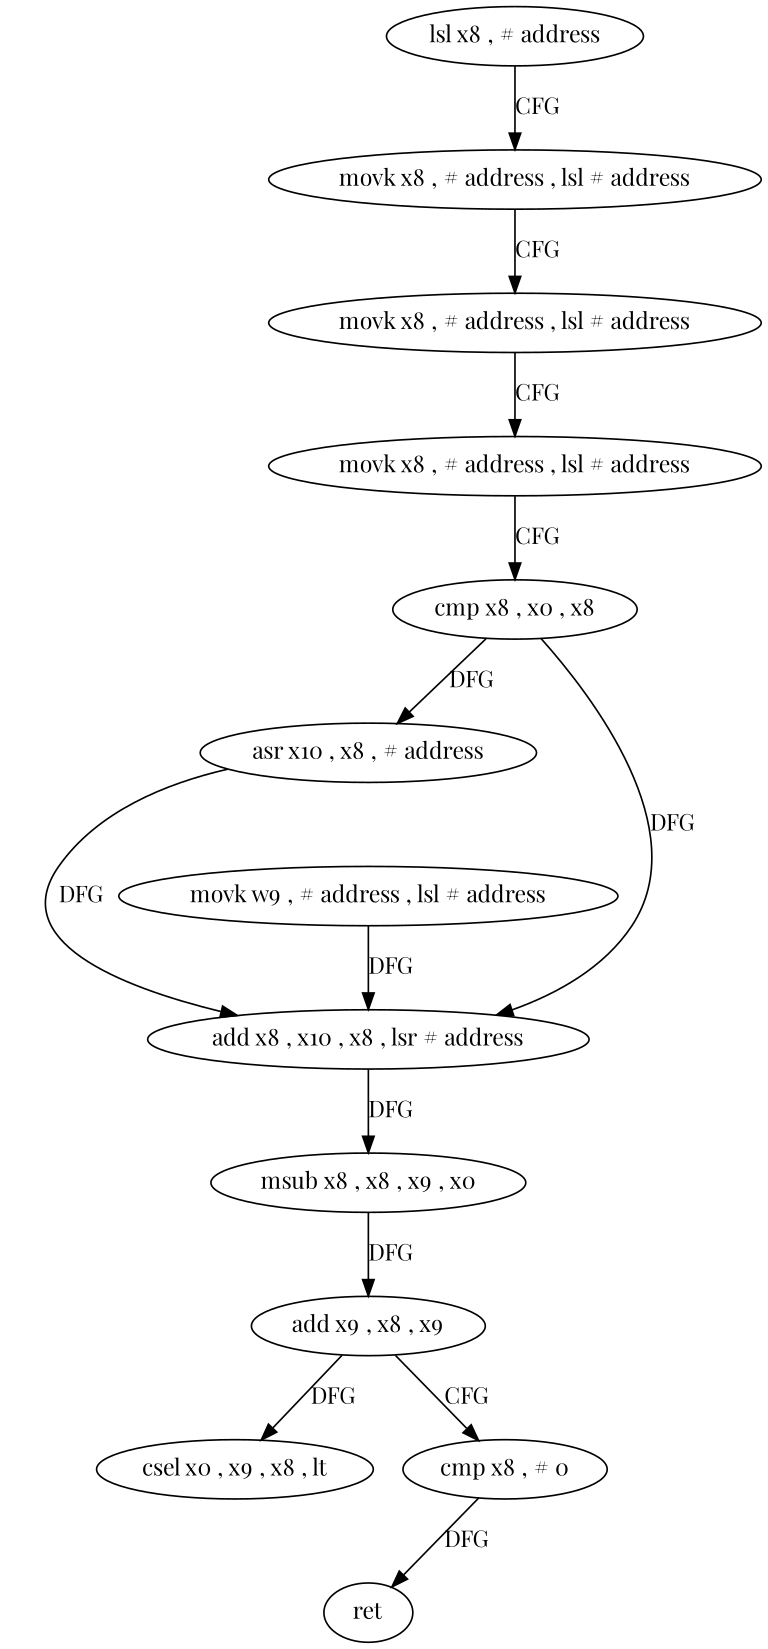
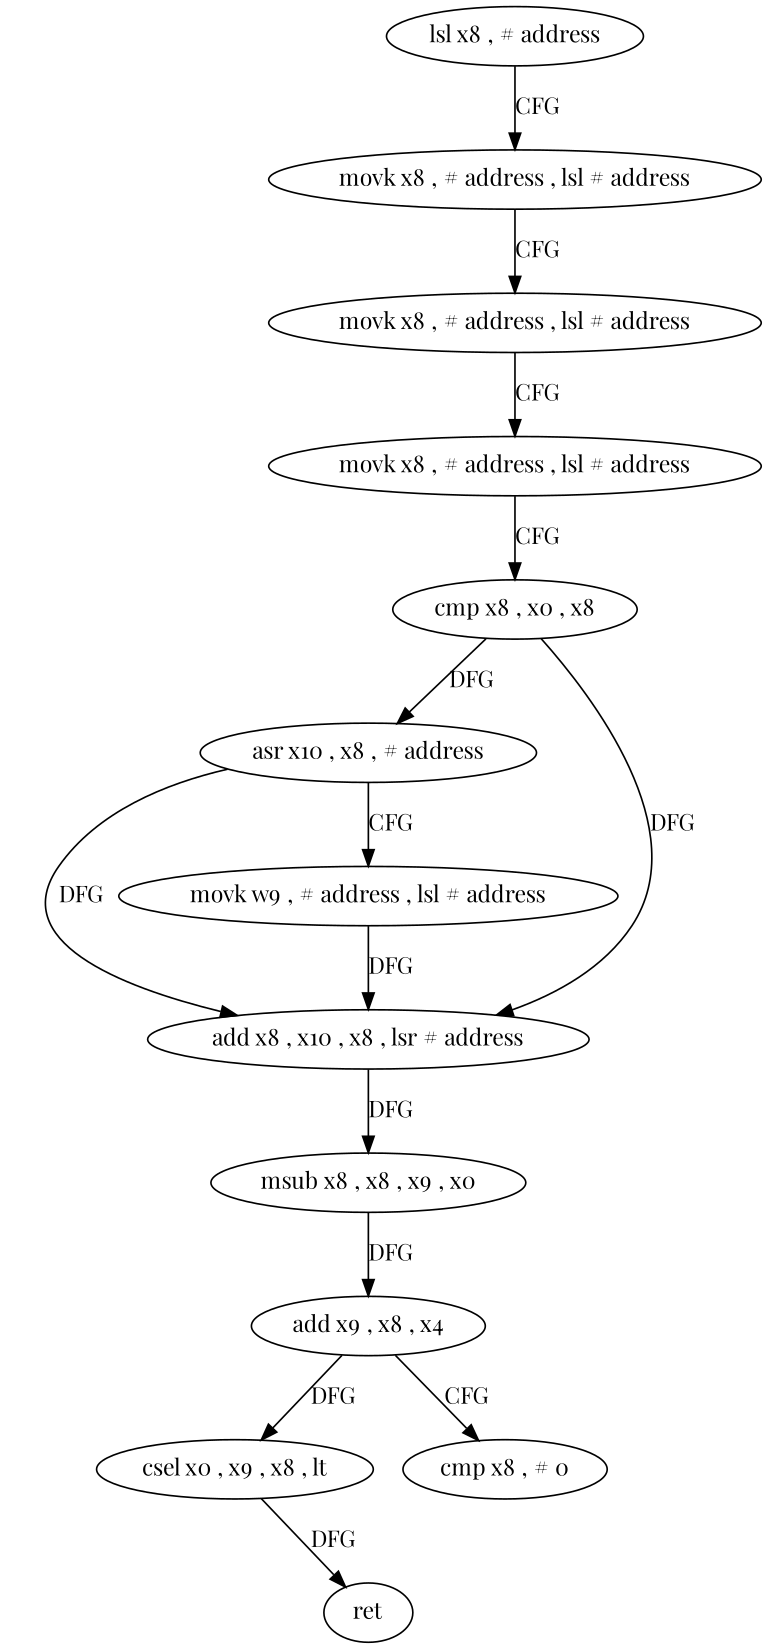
edge "asr x10 , x8 , # address" -> "movk w9 , # address , lsl # address": added, label "CFG"
node "add x9 , x8 , x9": label "add x9 , x8 , x9" -> "add x9 , x8 , x4"
edge "cmp x8 , # 0" -> "ret": now "csel x0 , x9 , x8 , lt" -> "ret"
